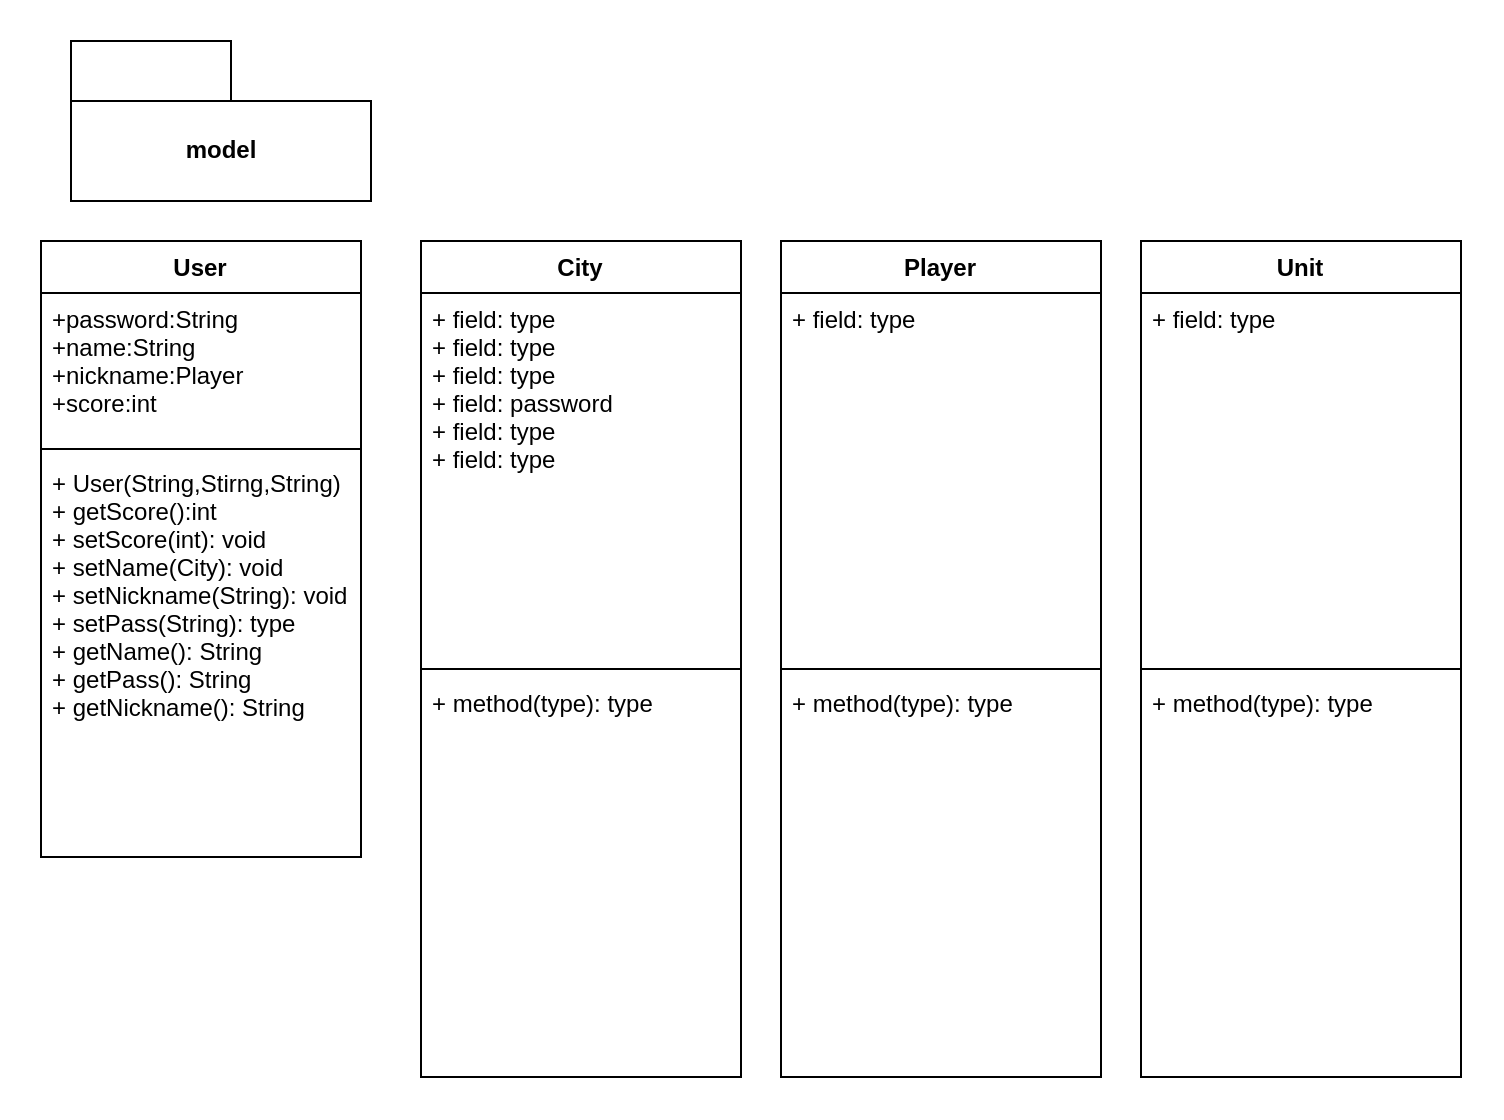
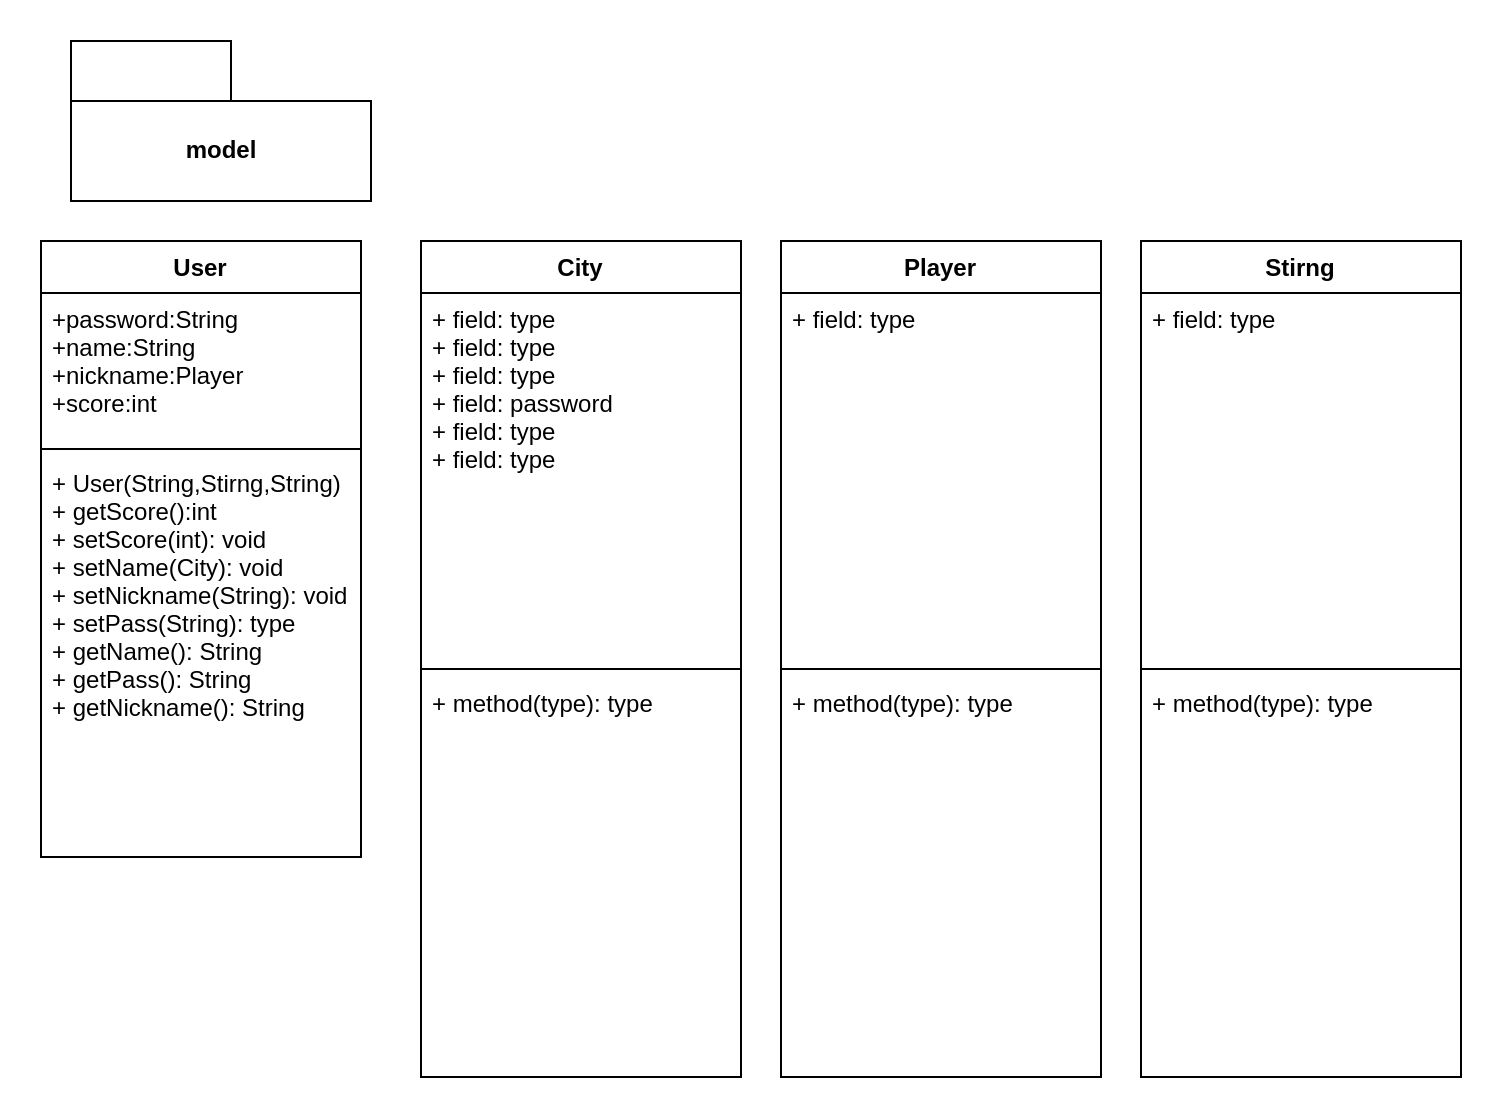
node "Unit": label "Unit" -> "Stirng"
